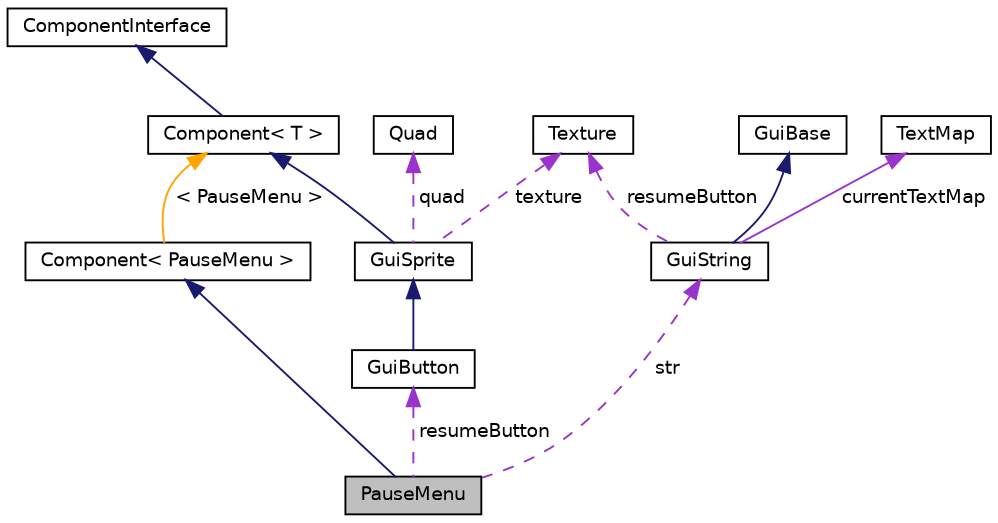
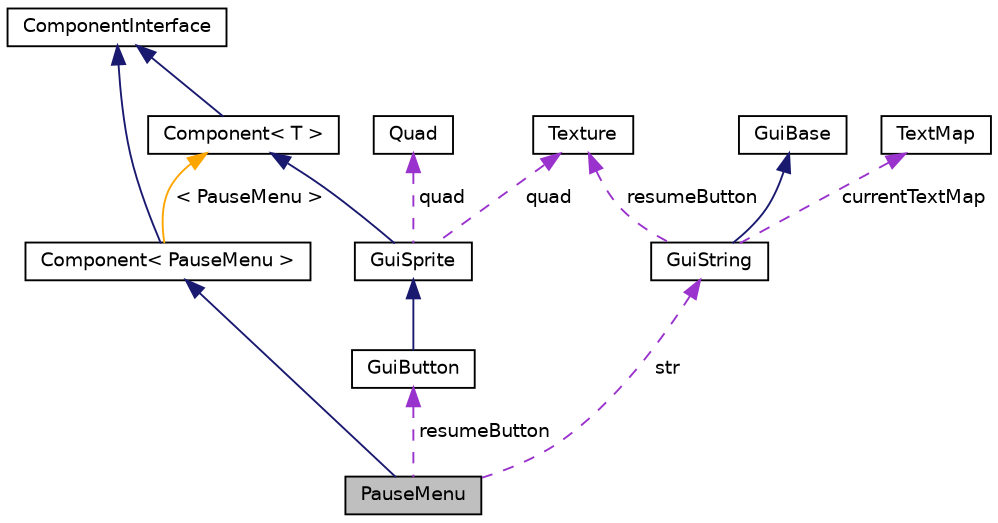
edge "Component< PauseMenu >" -> "ComponentInterface": added
edge "GuiSprite" -> "Texture": label " texture" -> " quad"
edge "GuiString" -> "TextMap": style solid -> dashed
